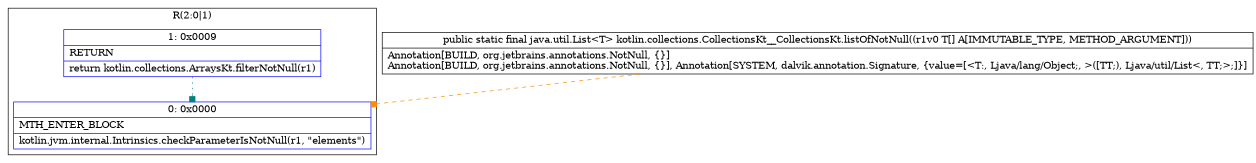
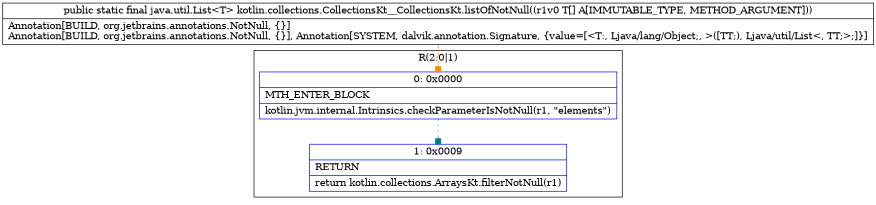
edge "1: 0x0009" -> "0: 0x0000": reversed
